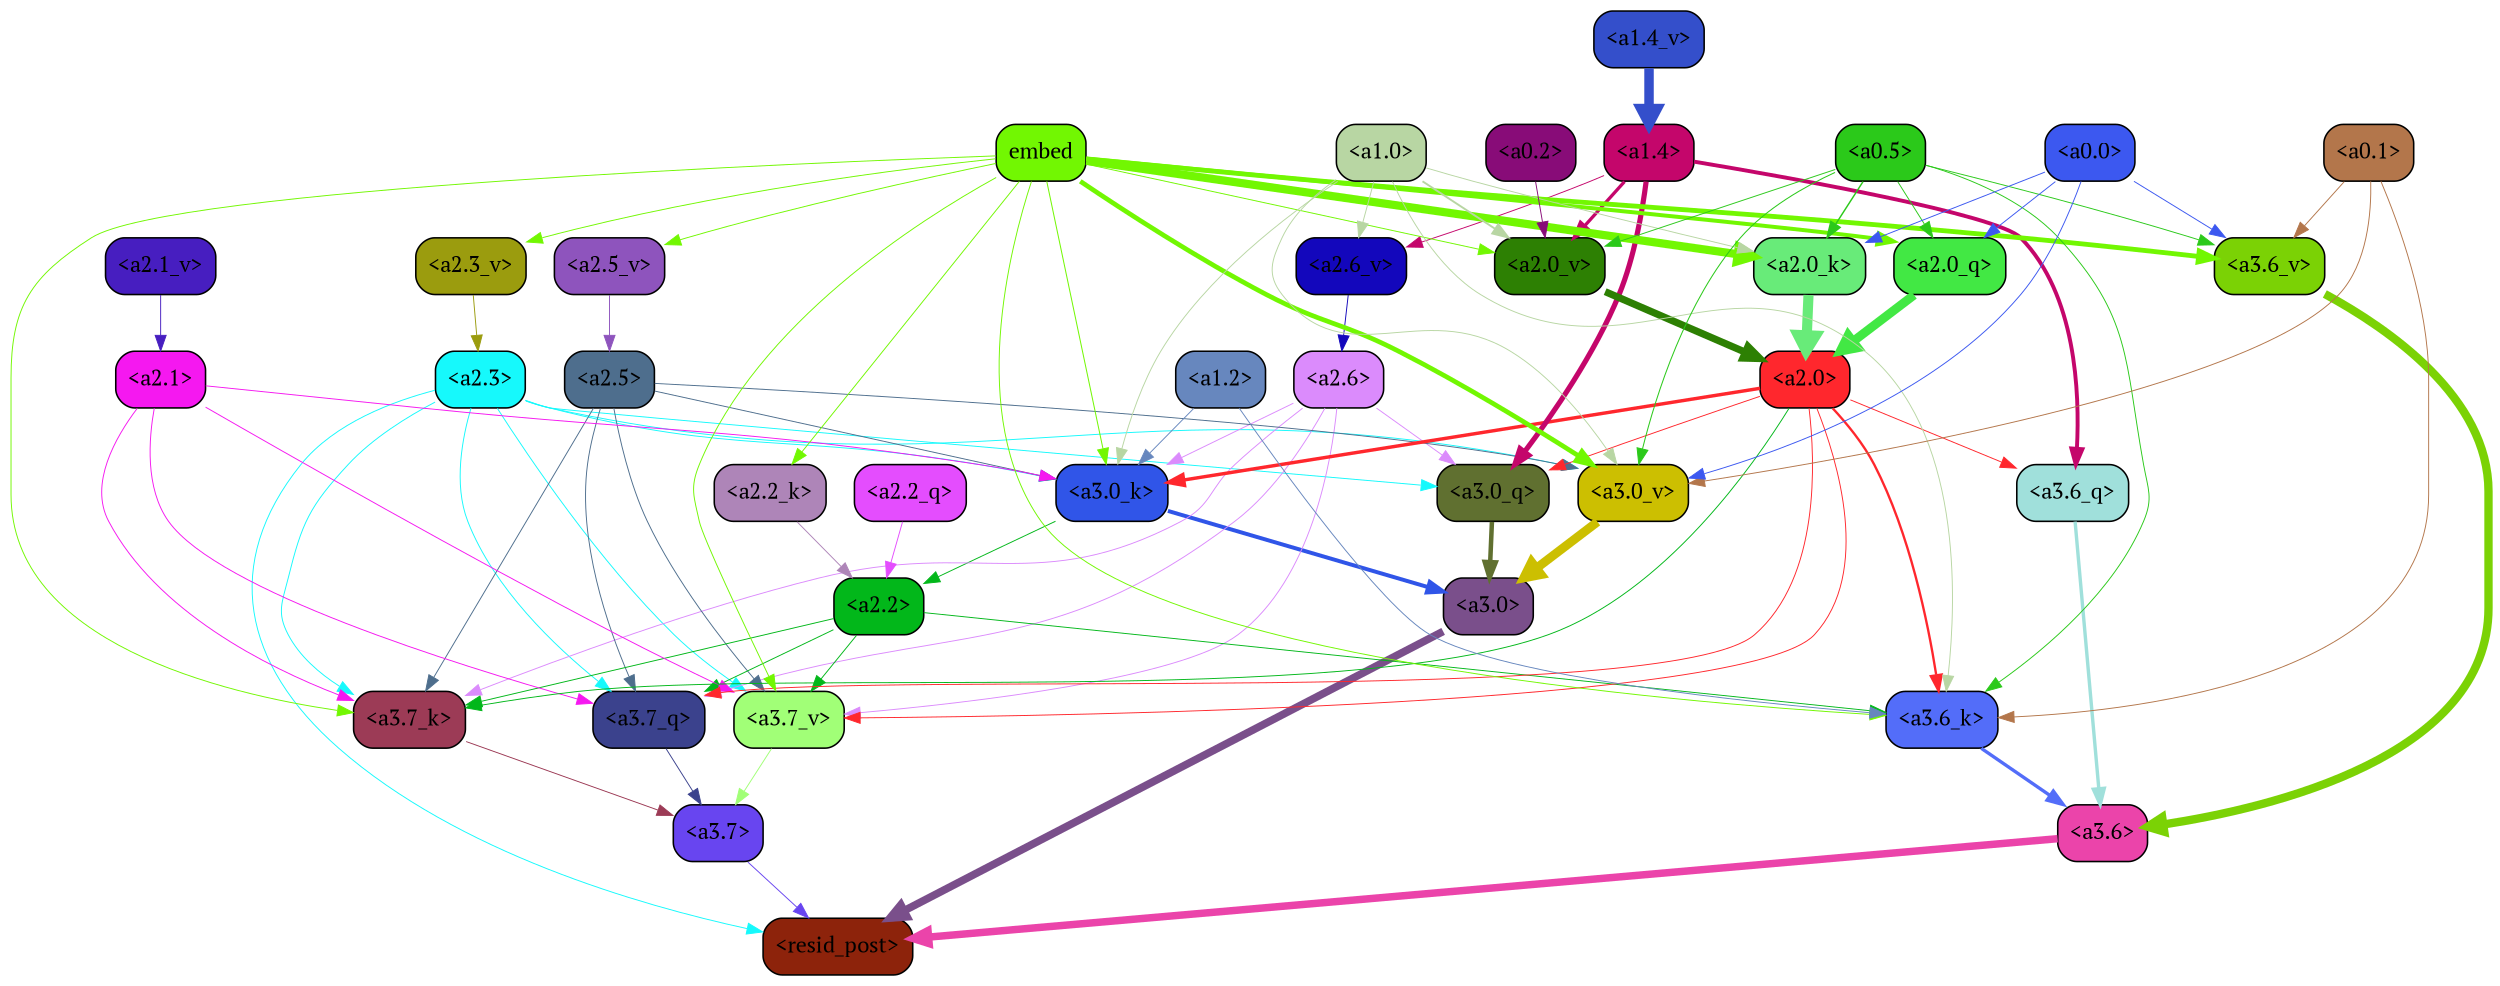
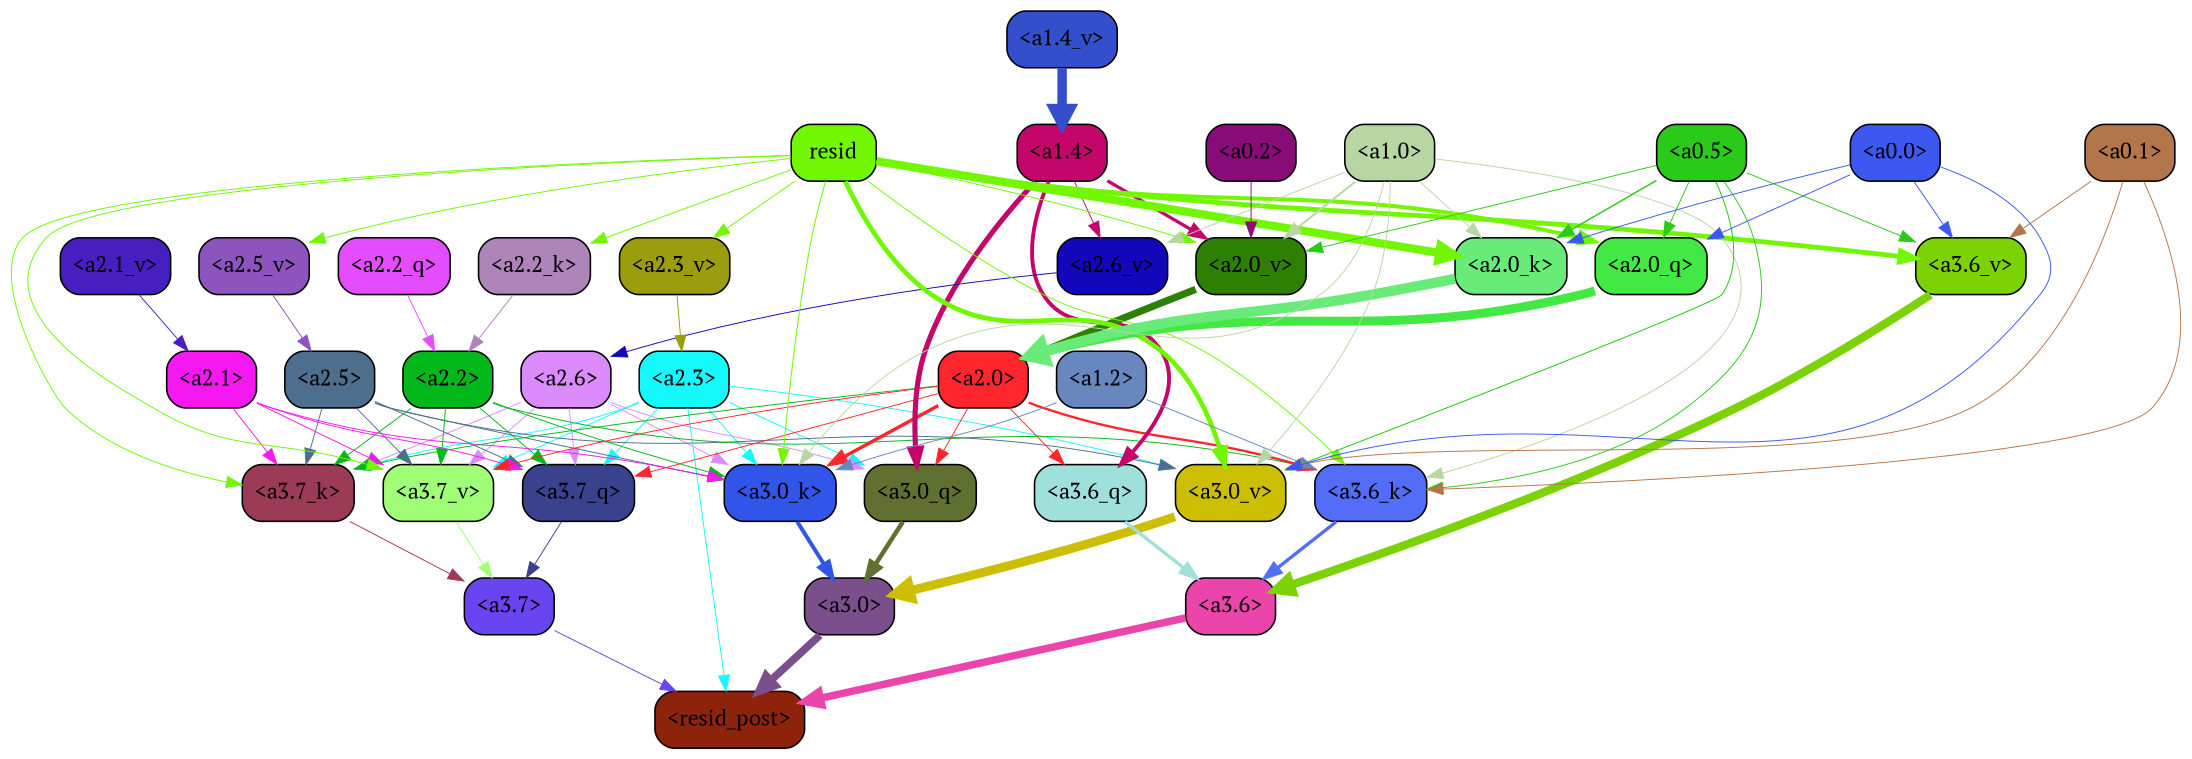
node "embed": label "embed" -> "resid"
edge "<a3.0_k>" -> "<a2.2>": reversed
